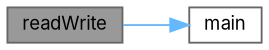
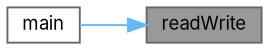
edge "readWrite" -> "main": reversed
